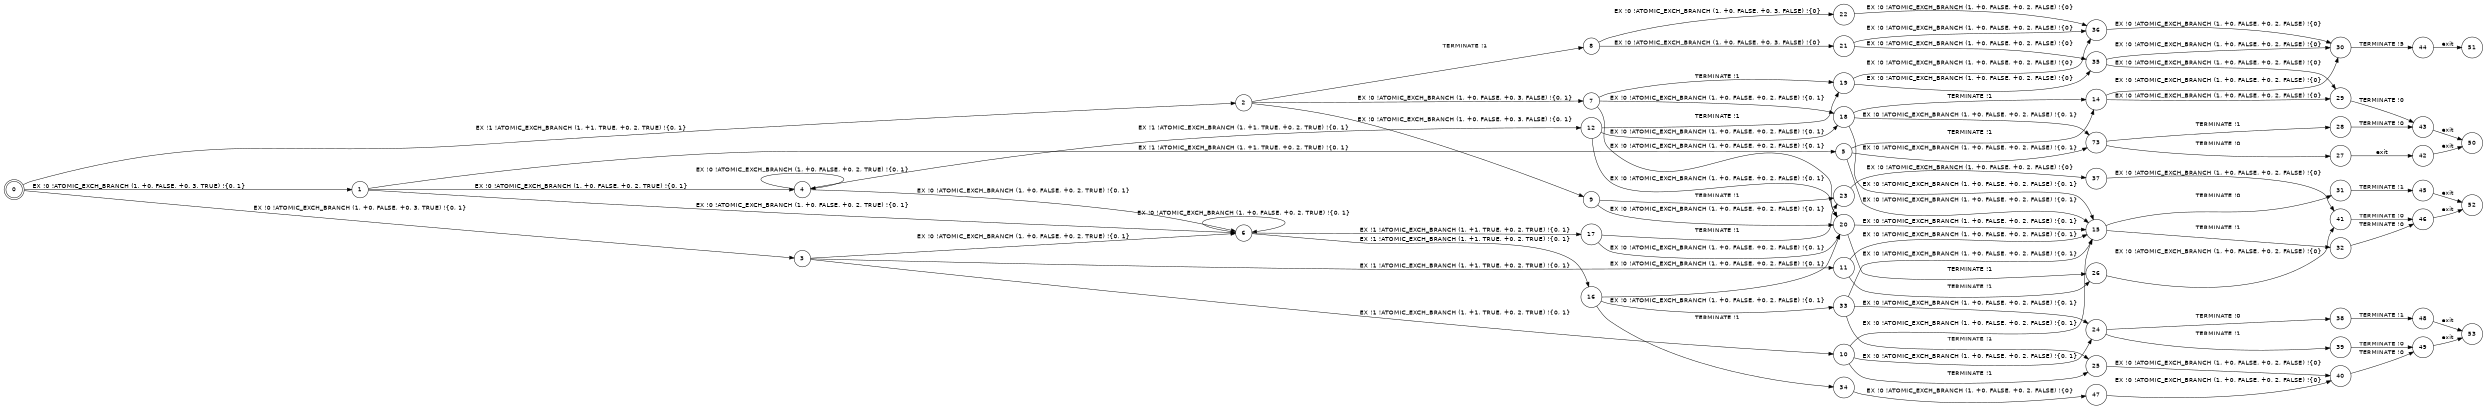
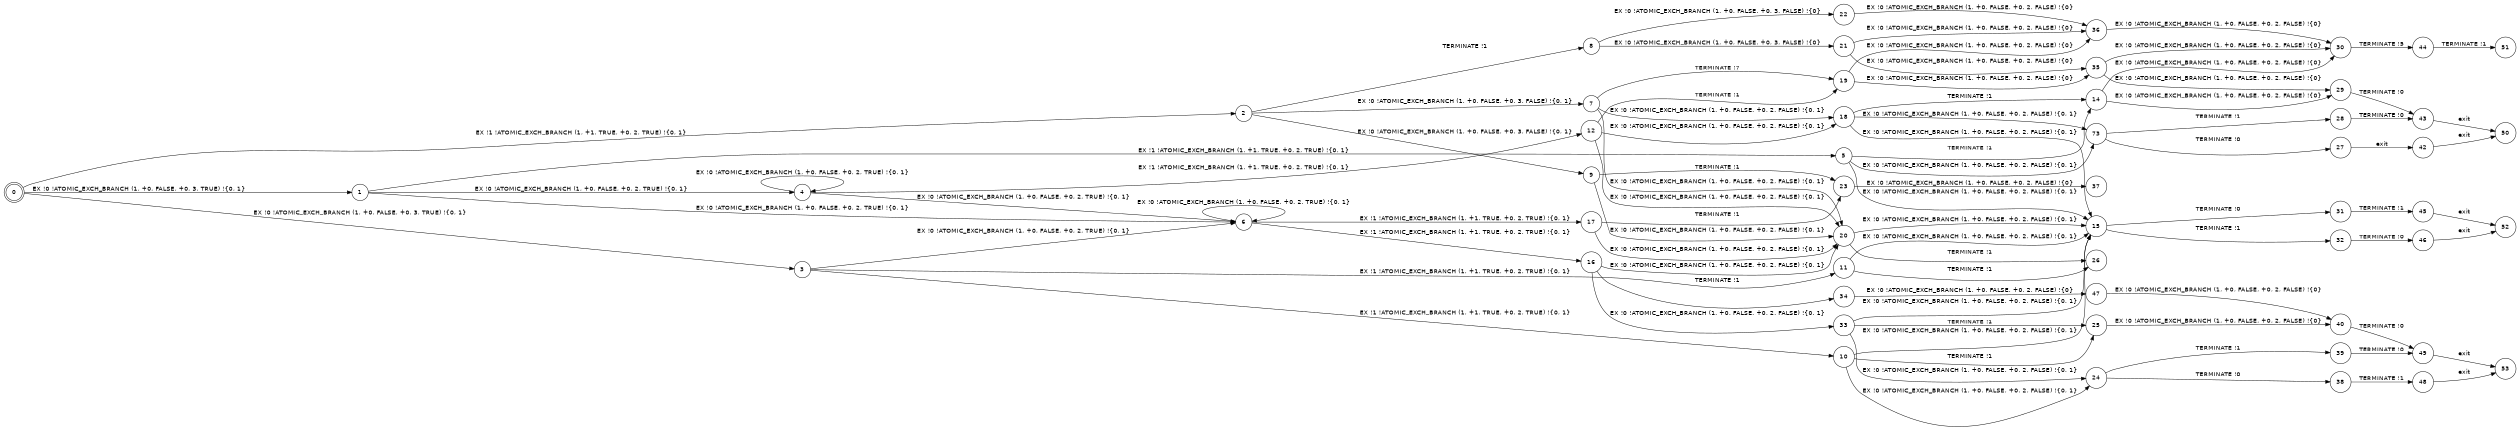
edge "44" -> "51": label "exit" -> "TERMINATE !1"
edge "7" -> "19": label "TERMINATE !1" -> "TERMINATE !7"
node "41": removed
